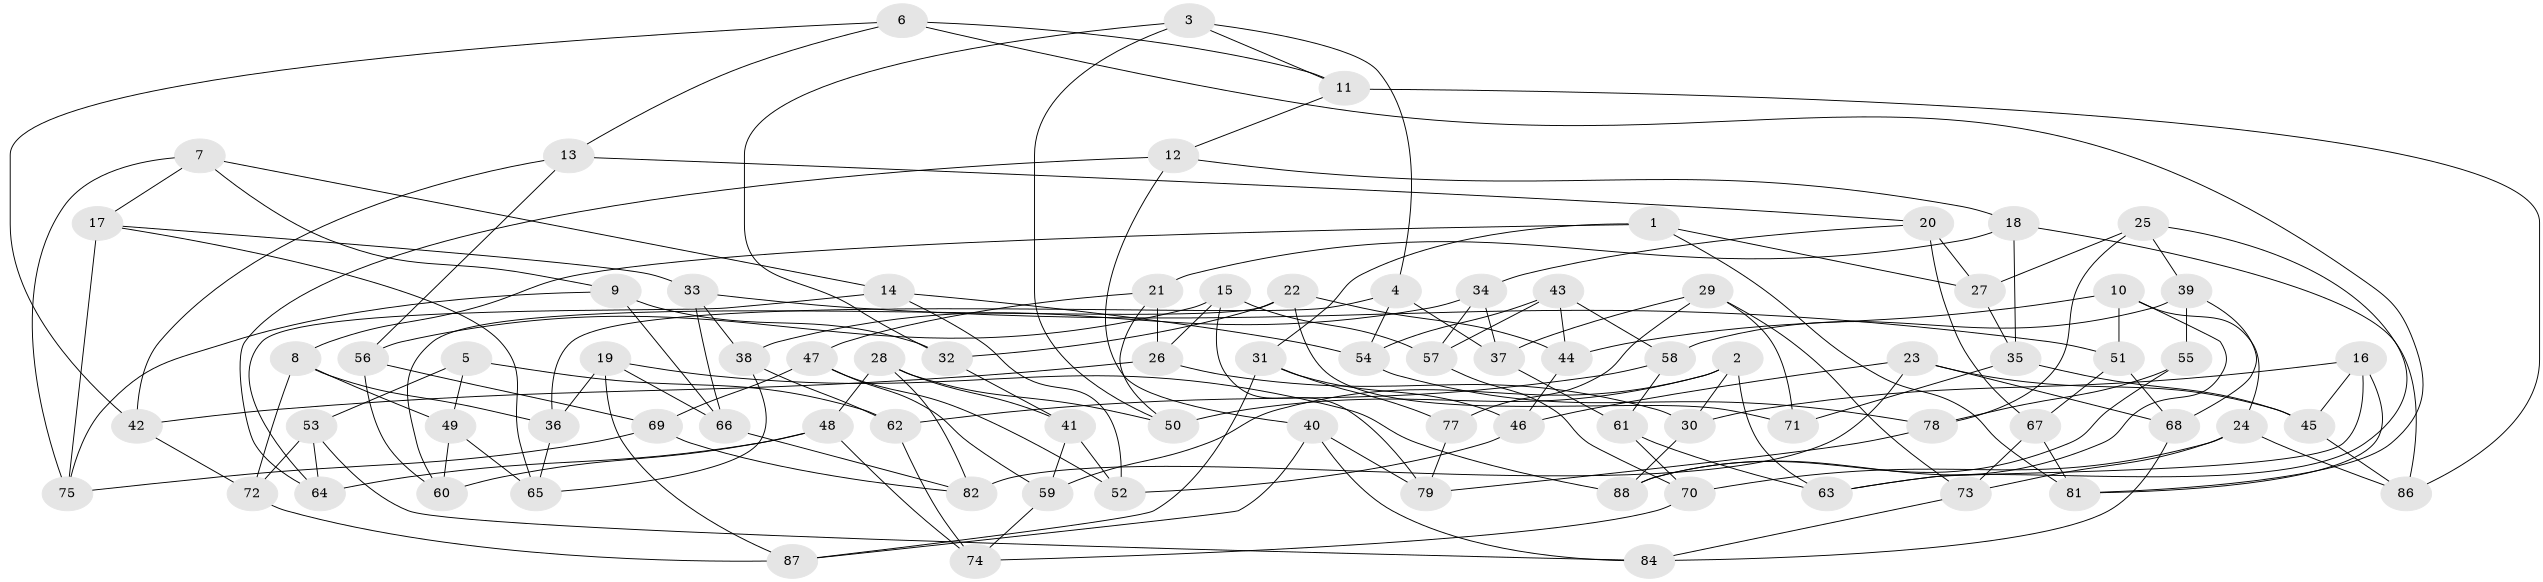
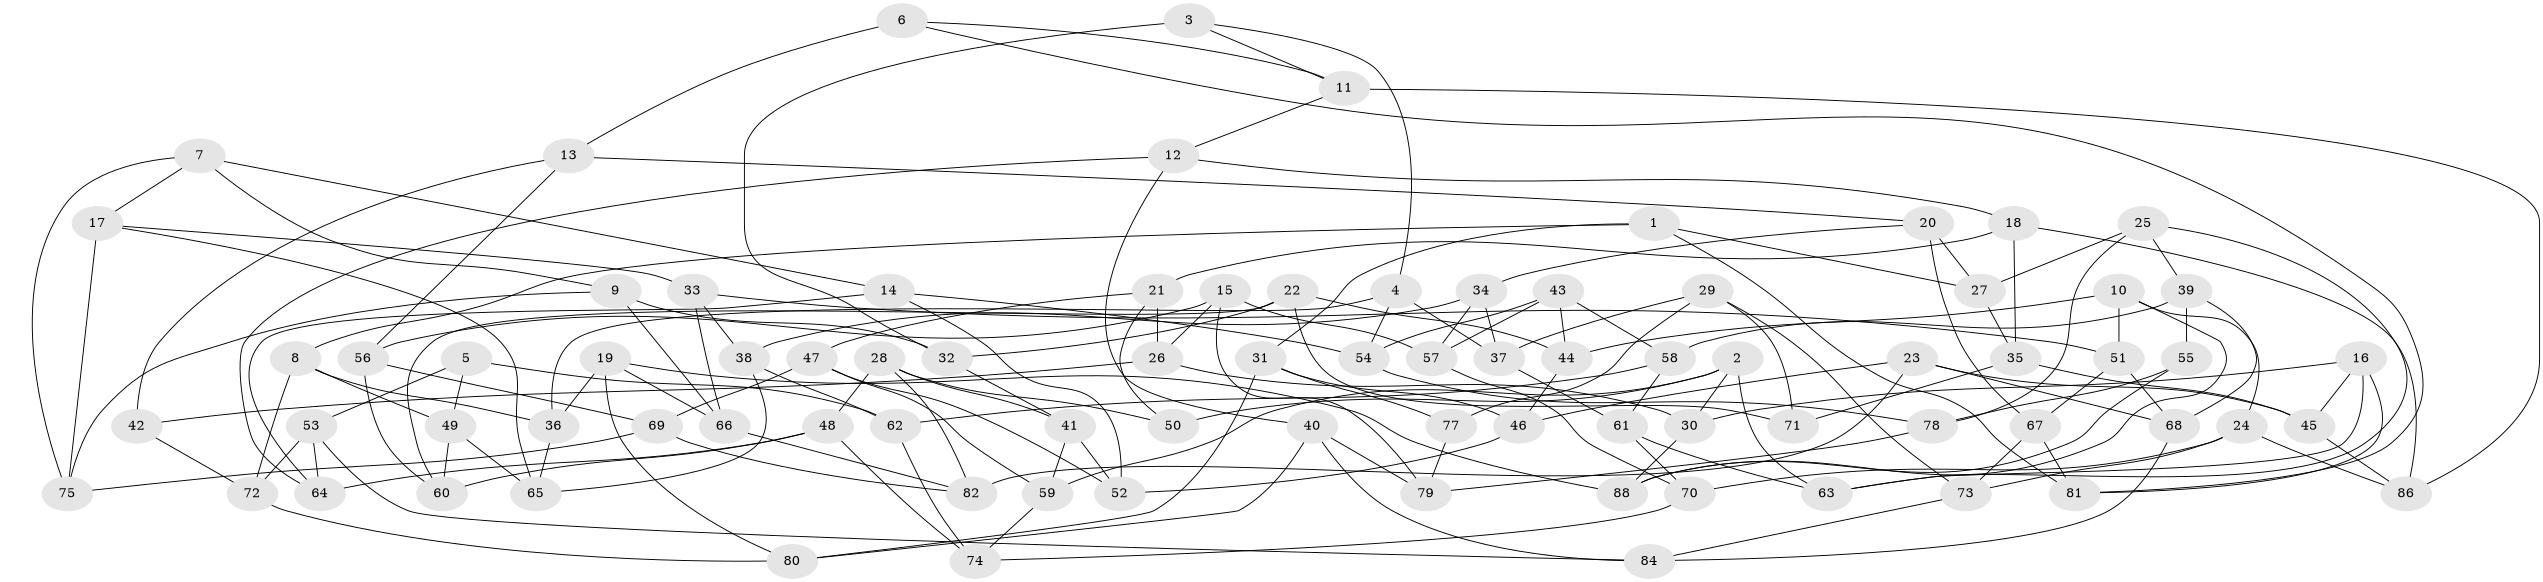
edge "6" -- "42": removed
edge "3" -- "50": removed
node "87": label "87" -> "80"
